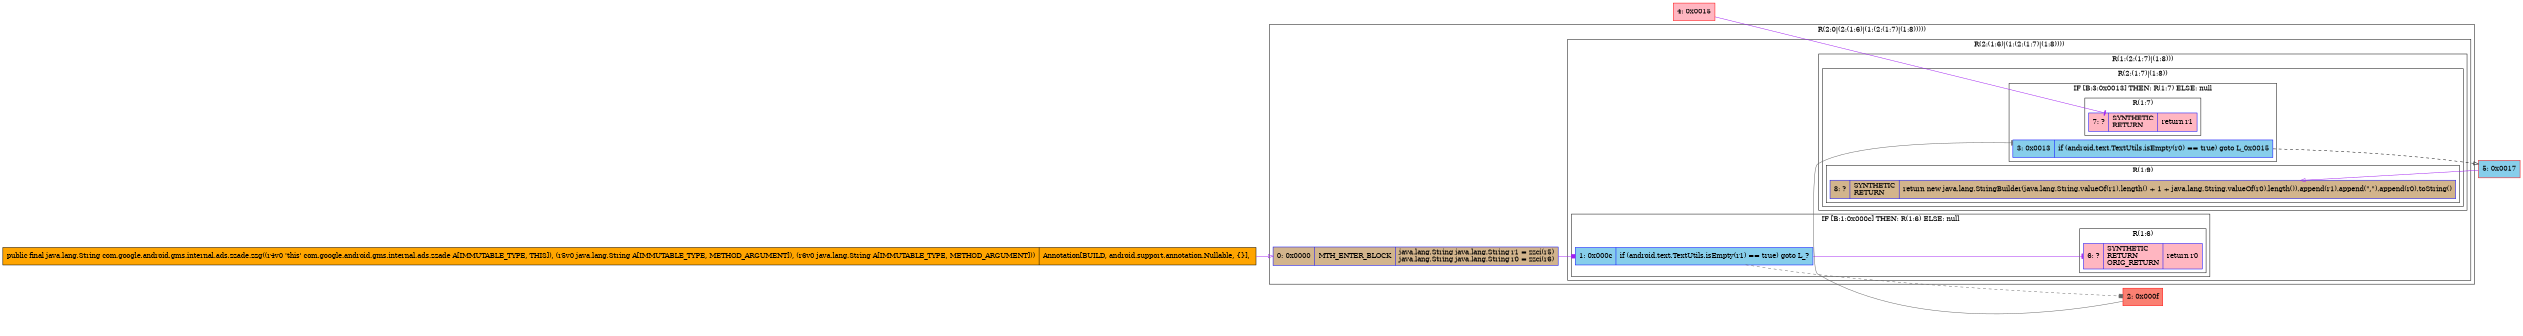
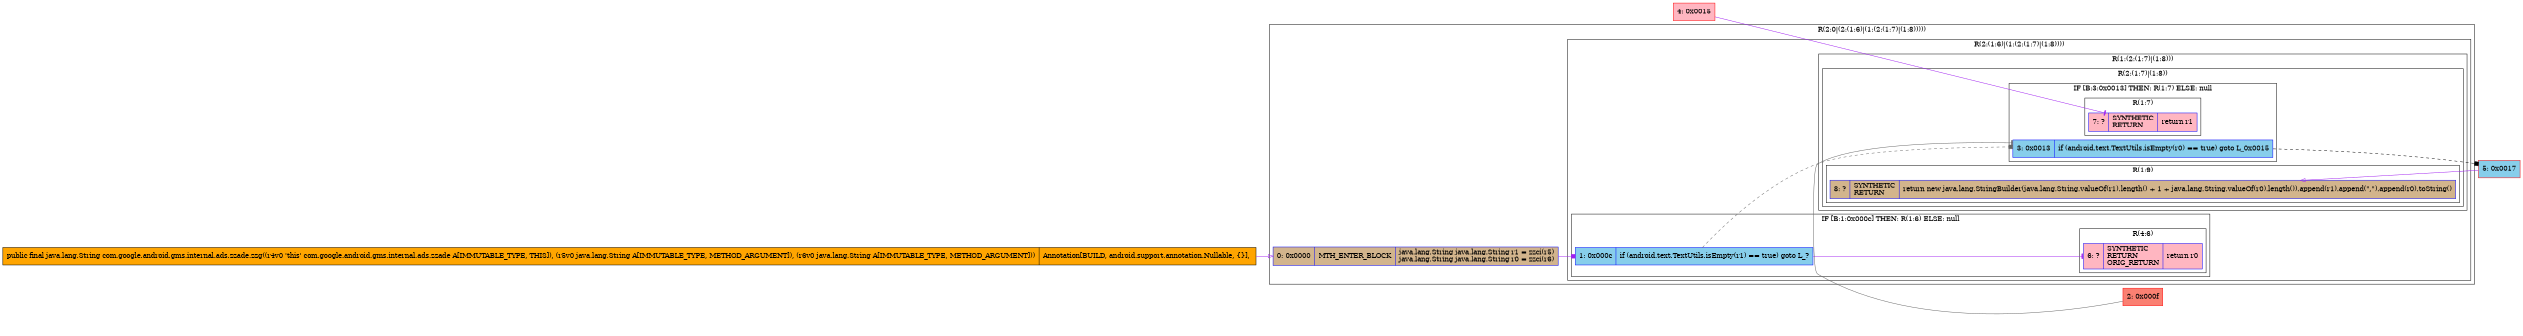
edge "3: 0x0013" -> "5: 0x0017": arrowhead onormal -> box
cluster "R(1:6)": label "R(1:6)" -> "R(4:6)"
edge "1: 0x000c" -> "2: 0x000f": now "1: 0x000c" -> "3: 0x0013"
